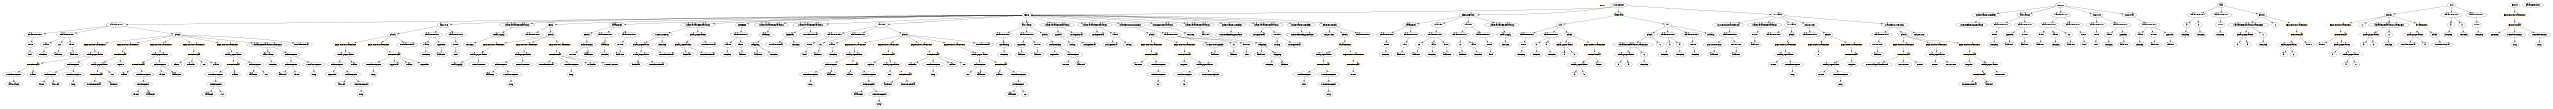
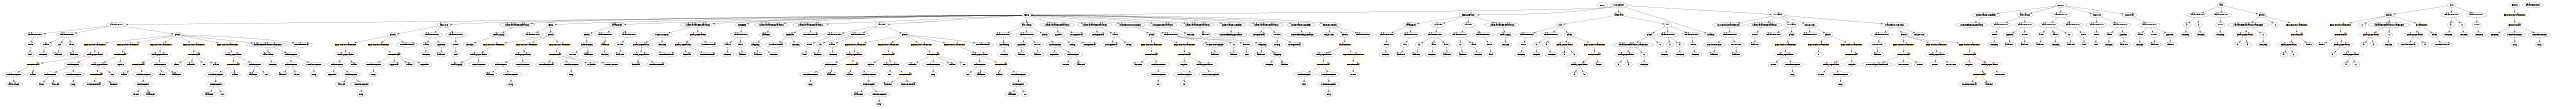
node "Enter": color orange -> black
edge "div" -> "solidity": now "SourceUnit" -> "solidity"
